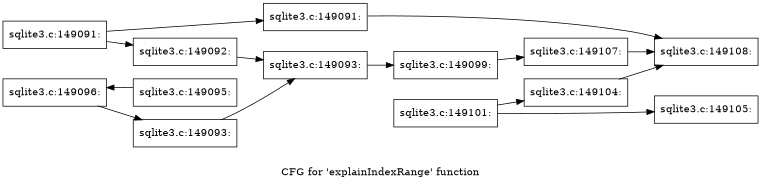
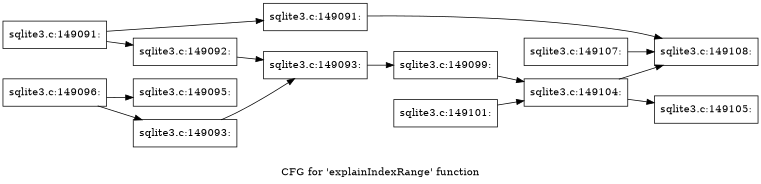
edge "sqlite3.c:149099:" -> "sqlite3.c:149107:": now "sqlite3.c:149099:" -> "sqlite3.c:149104:"
edge "sqlite3.c:149095:" -> "sqlite3.c:149096:": reversed
edge "sqlite3.c:149101:" -> "sqlite3.c:149105:": now "sqlite3.c:149104:" -> "sqlite3.c:149105:"
